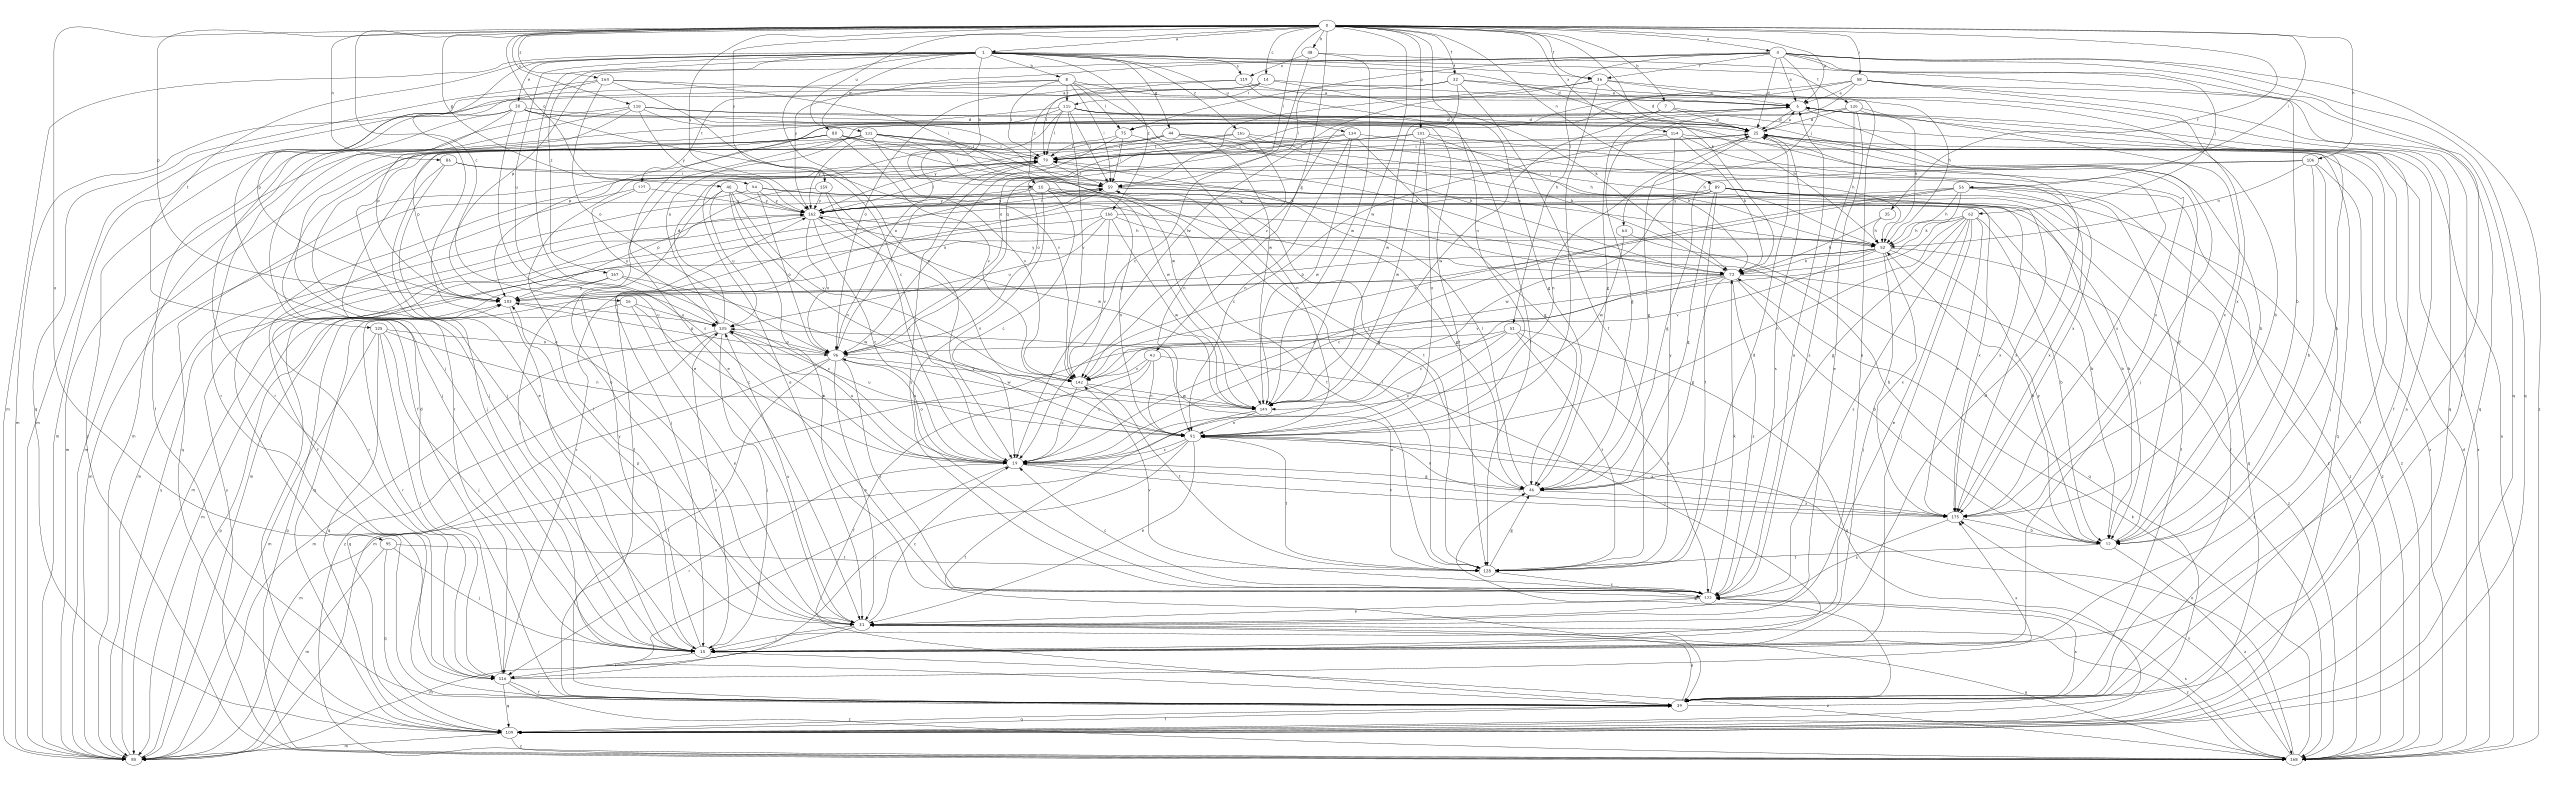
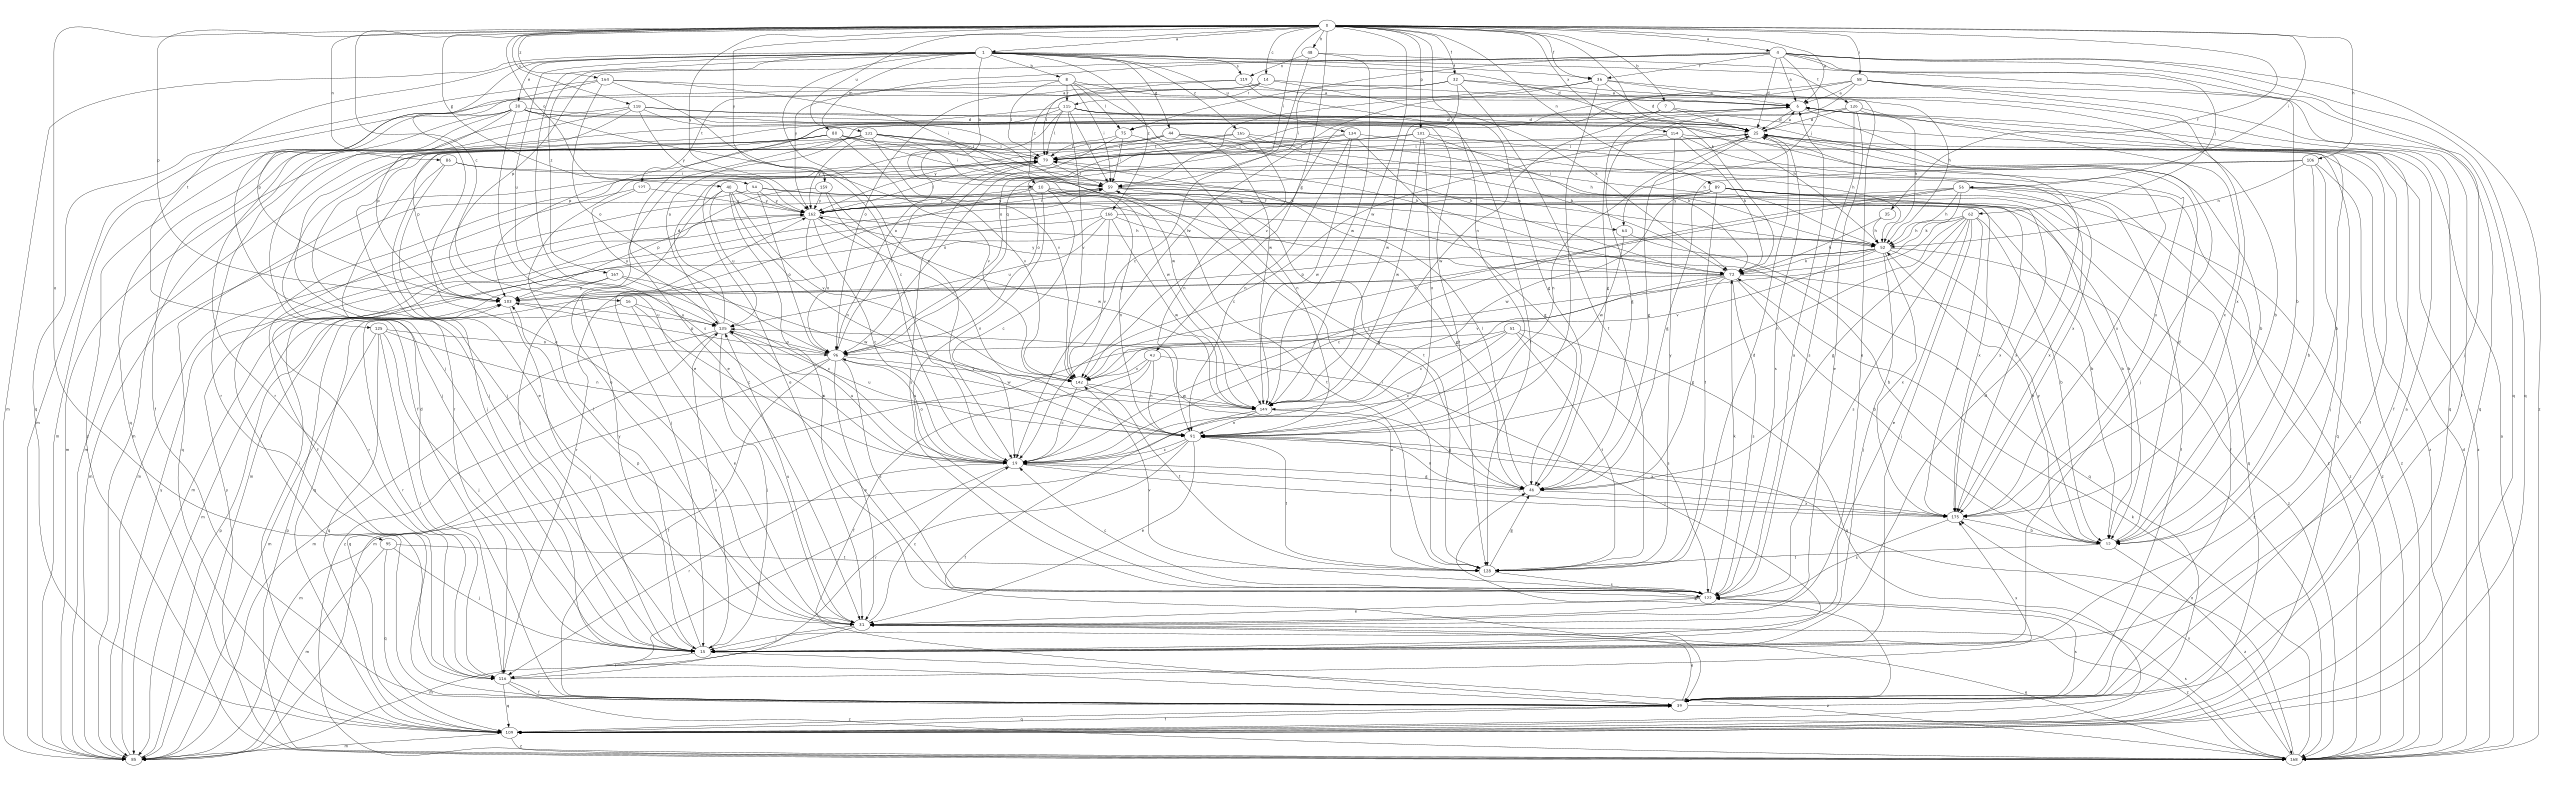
edge "4" -> "51": removed, label "h"
edge "8" -> "85": removed, label "m"
edge "89" -> "46": now "149" -> "46"
edge "30" -> "109": added, label "q"
edge "59" -> "39": now "59" -> "64"
